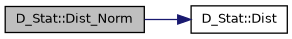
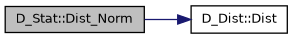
node "D_Stat::Dist": label "D_Stat::Dist" -> "D_Dist::Dist"
